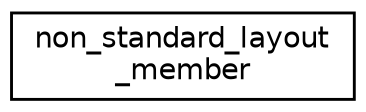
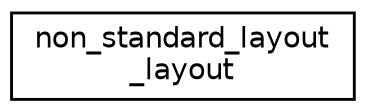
node "non_standard_layout _member": label "non_standard_layout _member" -> "non_standard_layout _layout"
